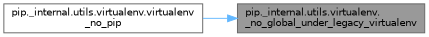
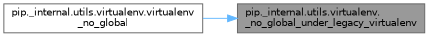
node "pip._internal.utils.virtualenv.virtualenv _no_pip": label "pip._internal.utils.virtualenv.virtualenv _no_pip" -> "pip._internal.utils.virtualenv.virtualenv _no_global"
